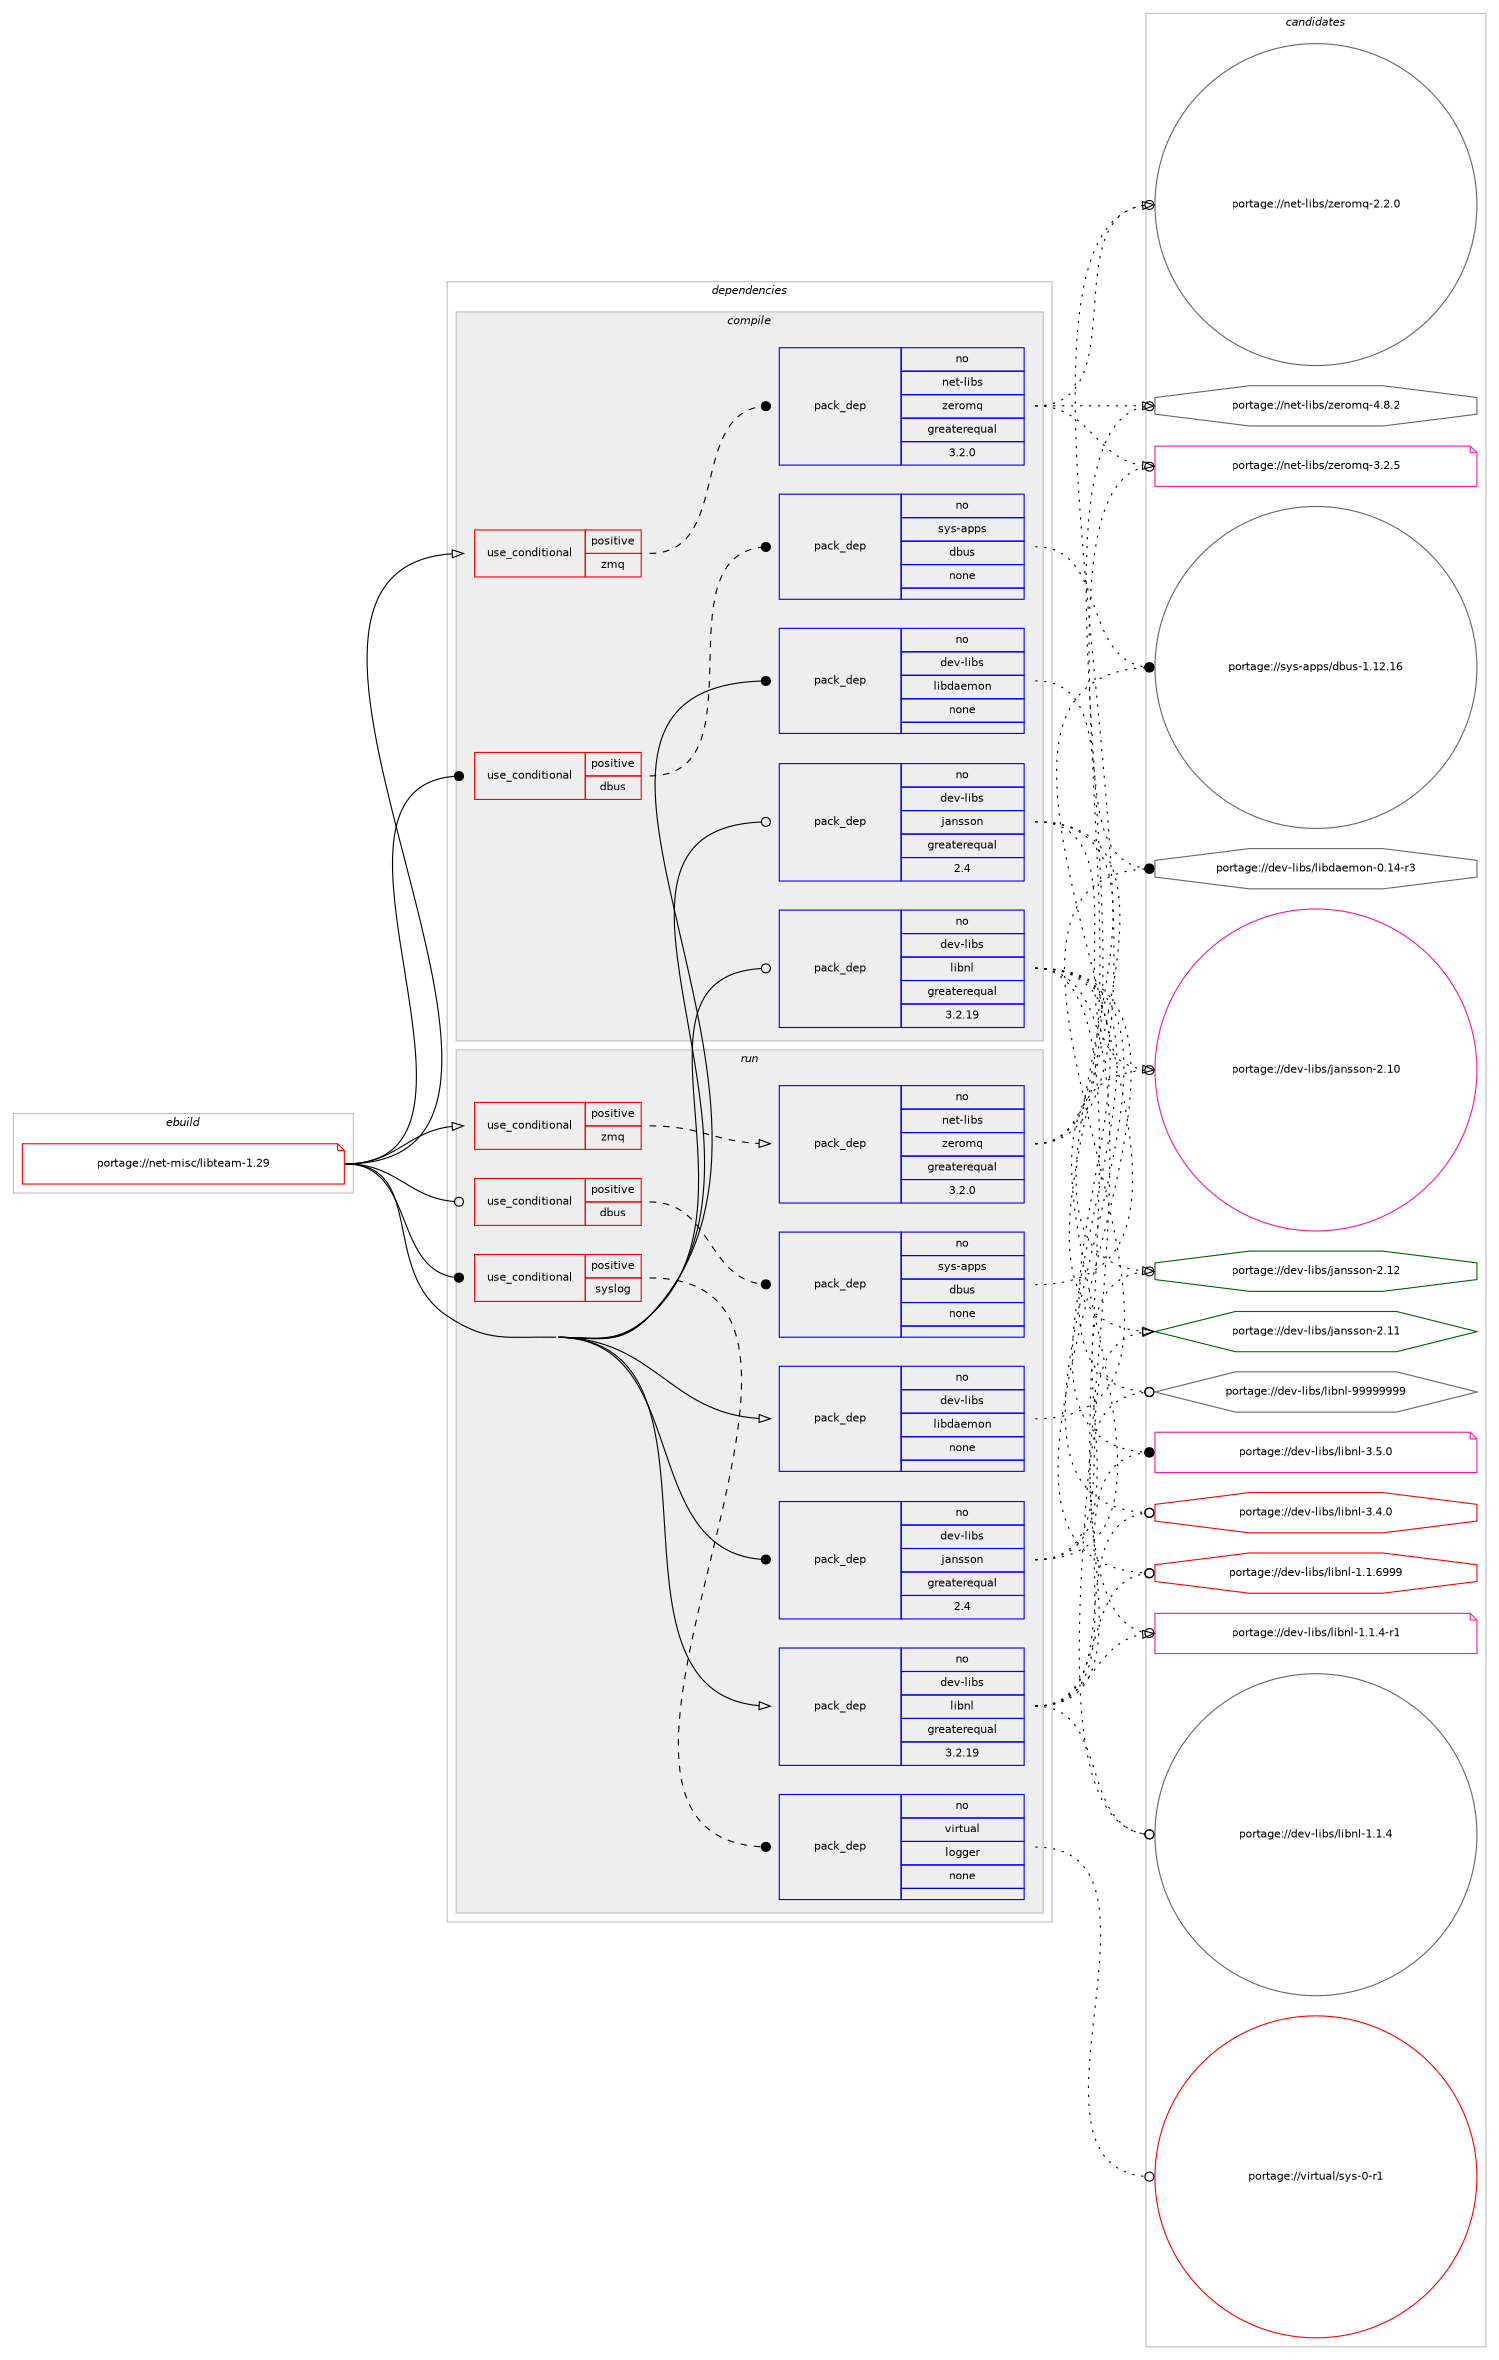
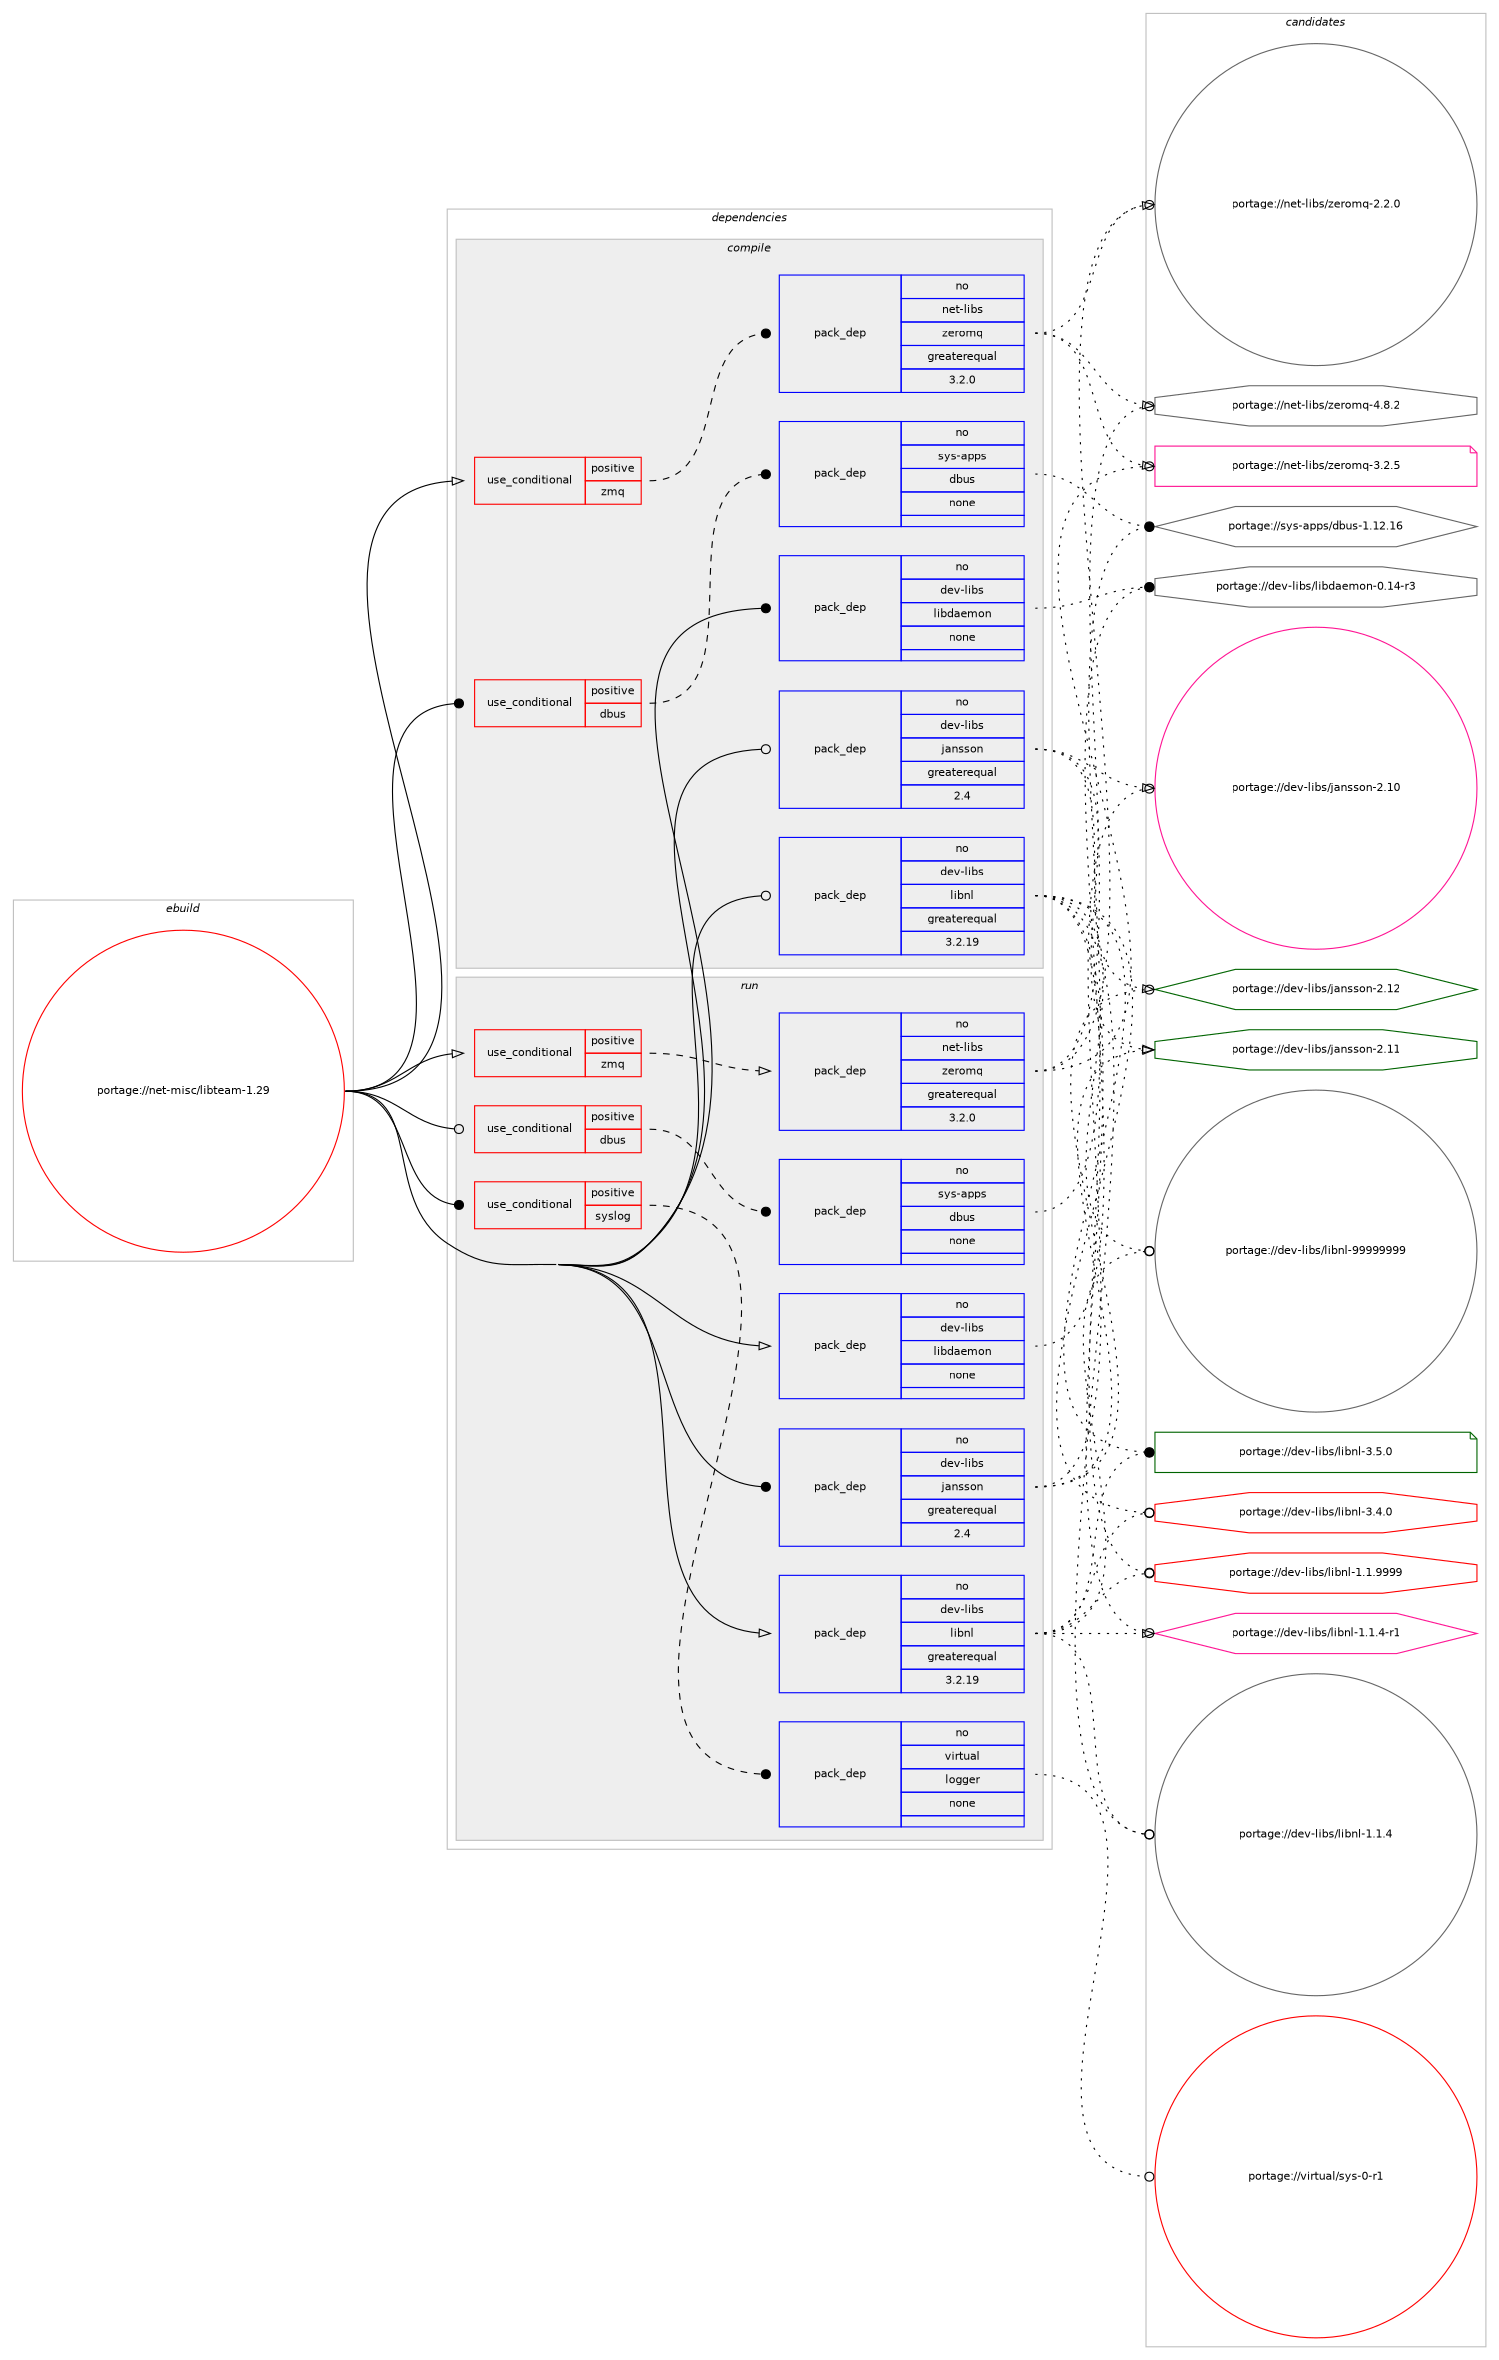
node "portage://sys-apps/dbus-1.12.16": shape circle -> hexagon
node "portage://net-misc/libteam-1.29": shape note -> circle
node "portage://dev-libs/jansson-2.12": shape octagon -> hexagon
node "portage://dev-libs/jansson-2.11": shape hexagon -> octagon
node "portage://dev-libs/libnl-99999999": shape hexagon -> circle
node "portage://dev-libs/libnl-3.5.0": color deeppink -> darkgreen
node "portage://dev-libs/libnl-1.1.6999": label "portage://dev-libs/libnl-1.1.6999" -> "portage://dev-libs/libnl-1.1.9999"
node "portage://dev-libs/libnl-1.1.4-r1": shape note -> hexagon
